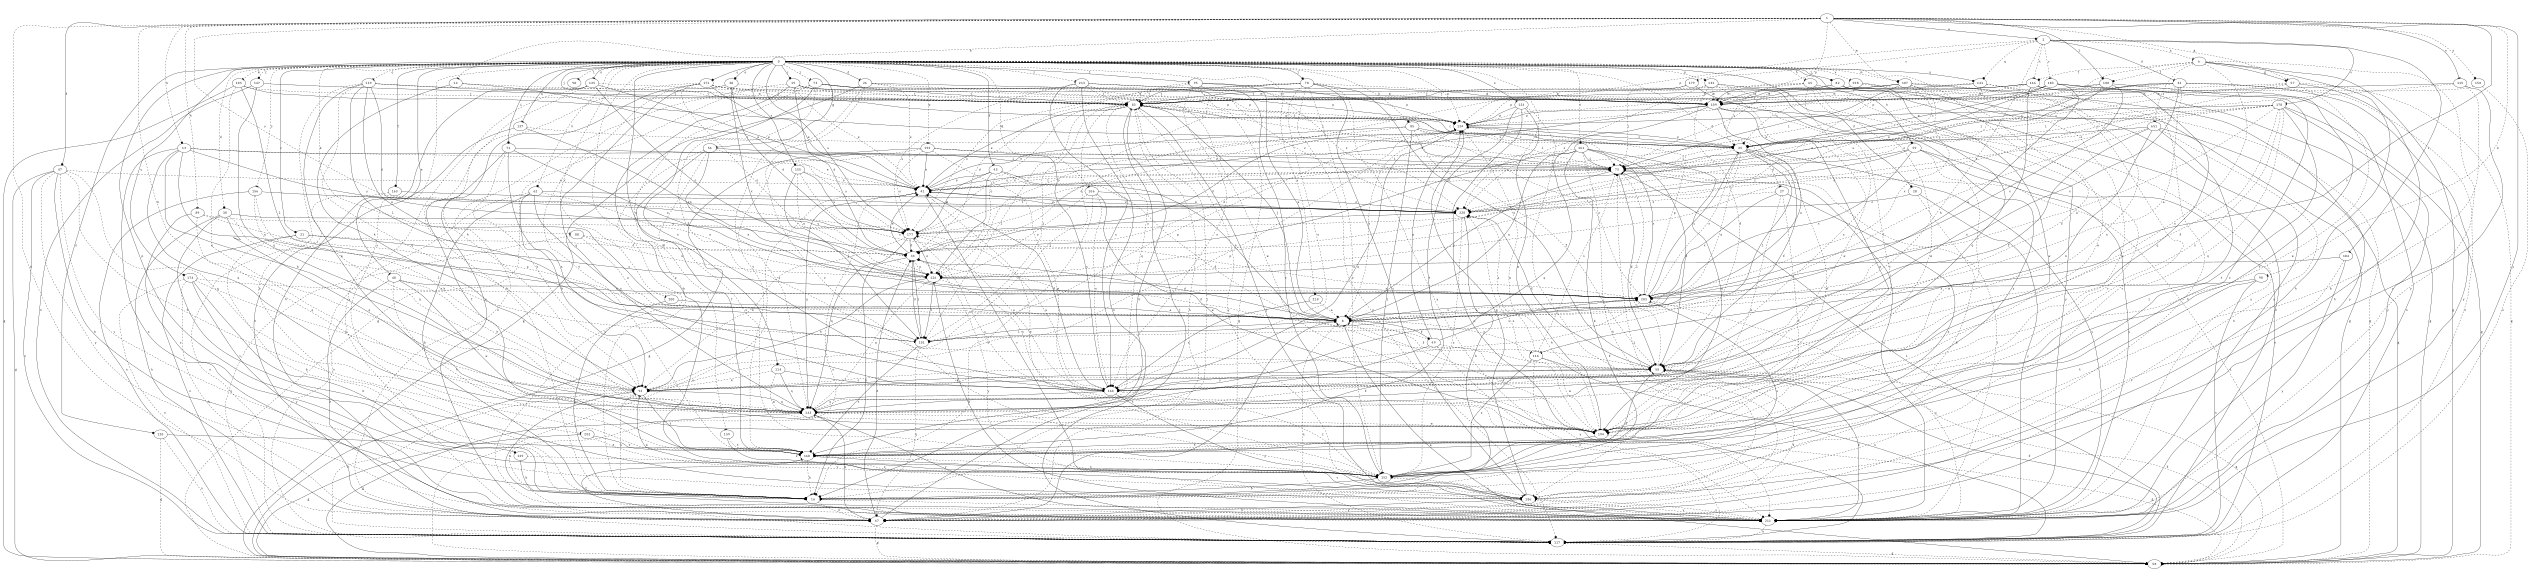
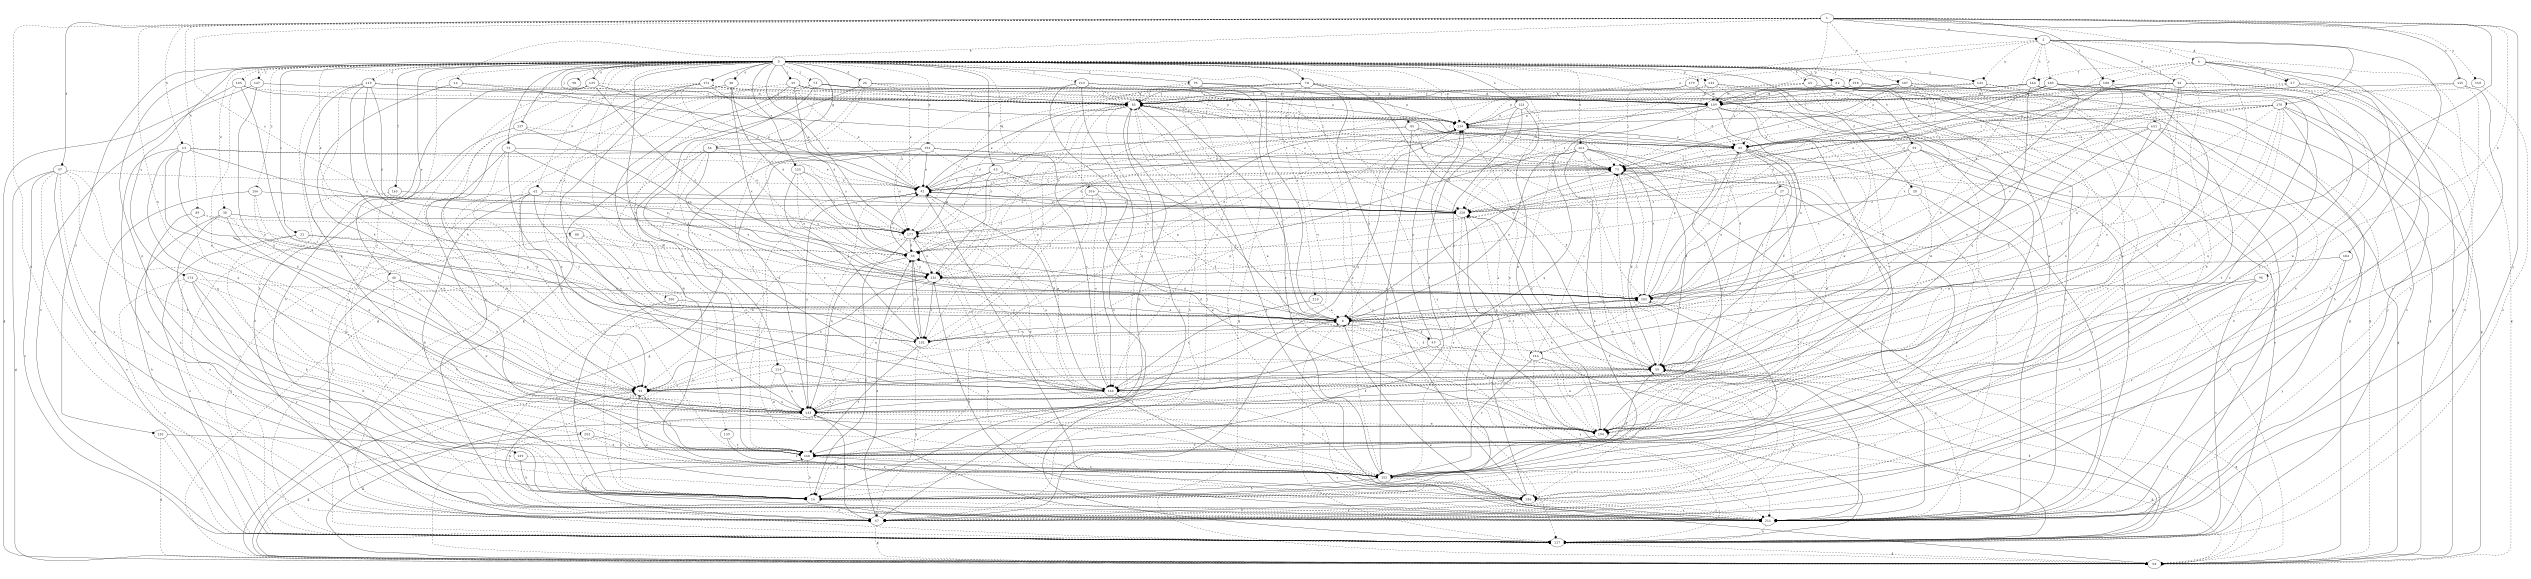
edge "192" -> "143": style dashed -> solid
edge "2" -> "16": added, label "b"
